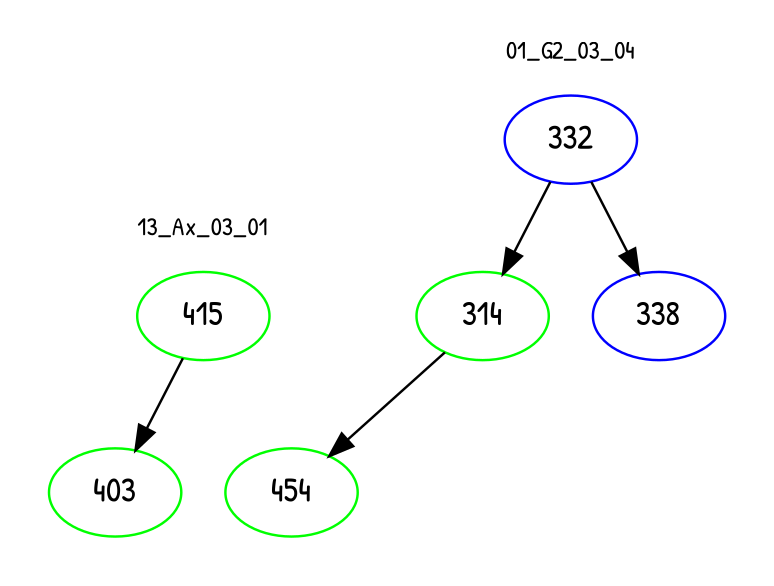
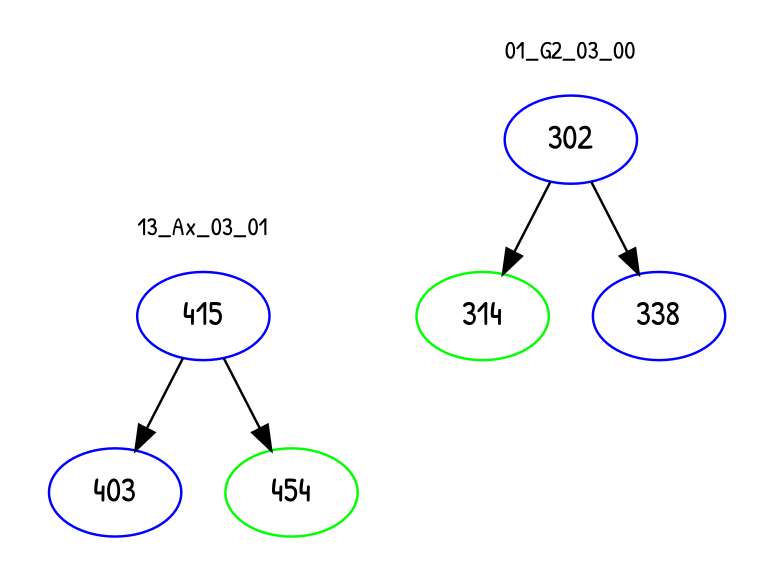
cluster "01_G2_03_04": label "01_G2_03_04" -> "01_G2_03_00"
node "332": label "332" -> "302"
node "415": color green -> blue
edge "314" -> "454": now "415" -> "454"
node "403": color green -> blue
